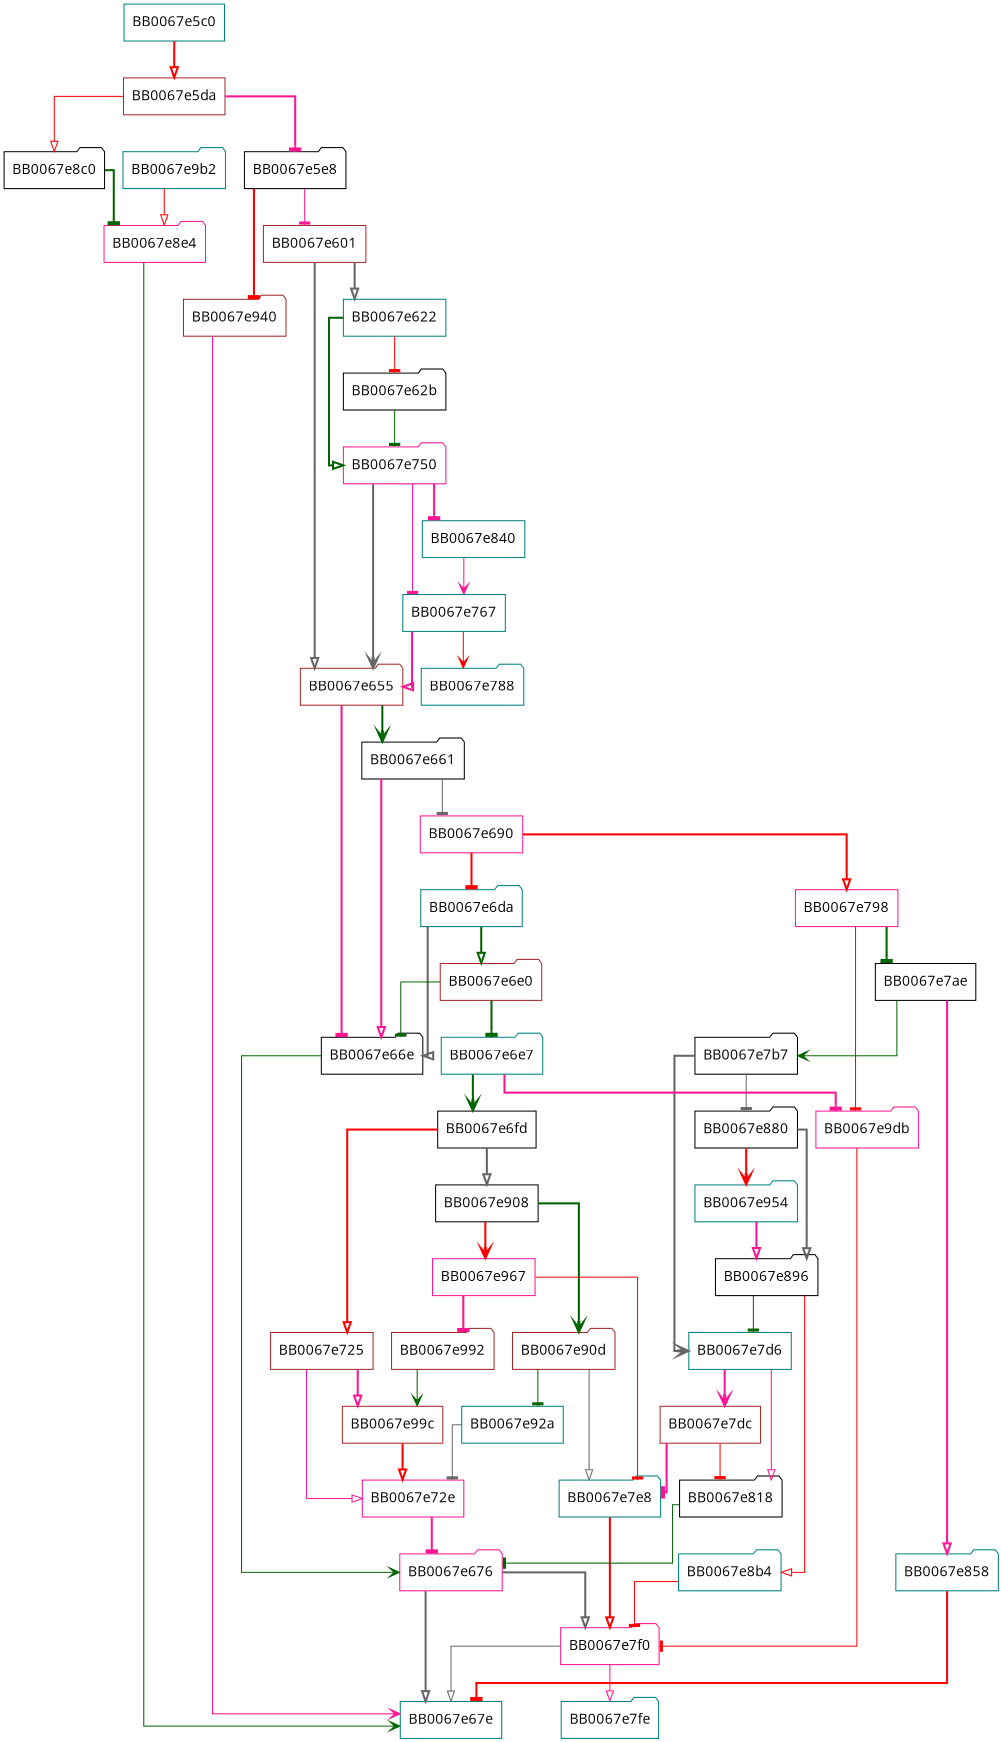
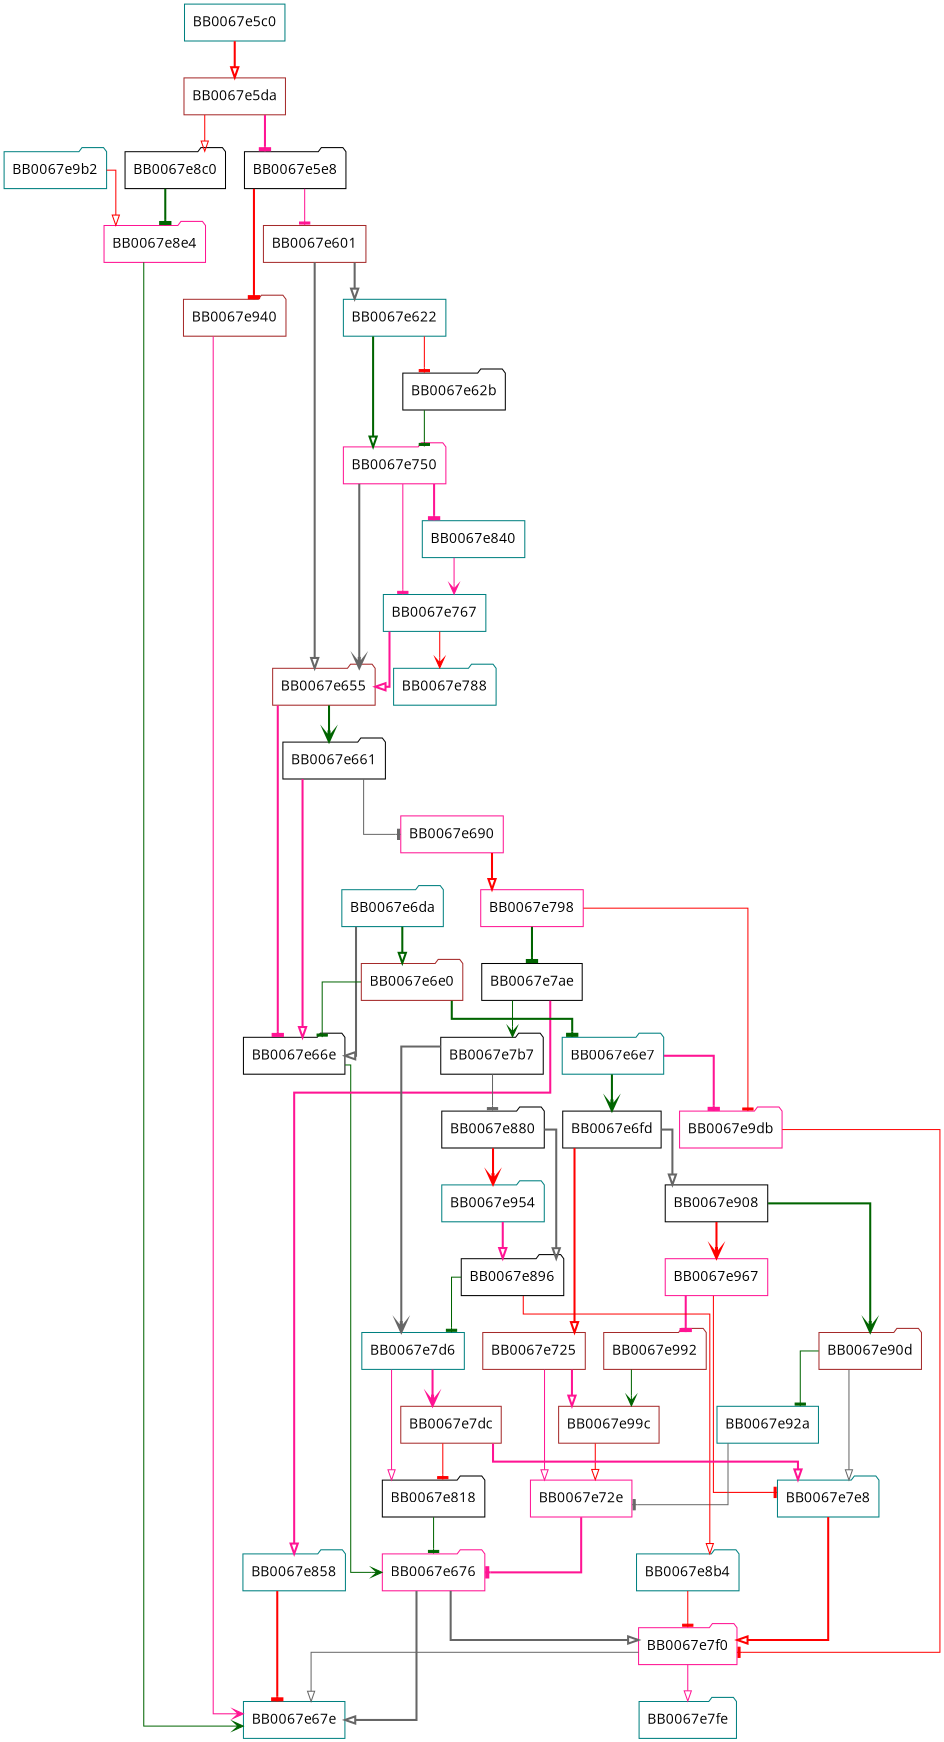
edge "BB0067e690" -> "BB0067e6da": removed
edge "BB0067e99c" -> "BB0067e72e": style bold -> solid
edge "BB0067e7dc" -> "BB0067e7e8": arrowhead tee -> onormal
